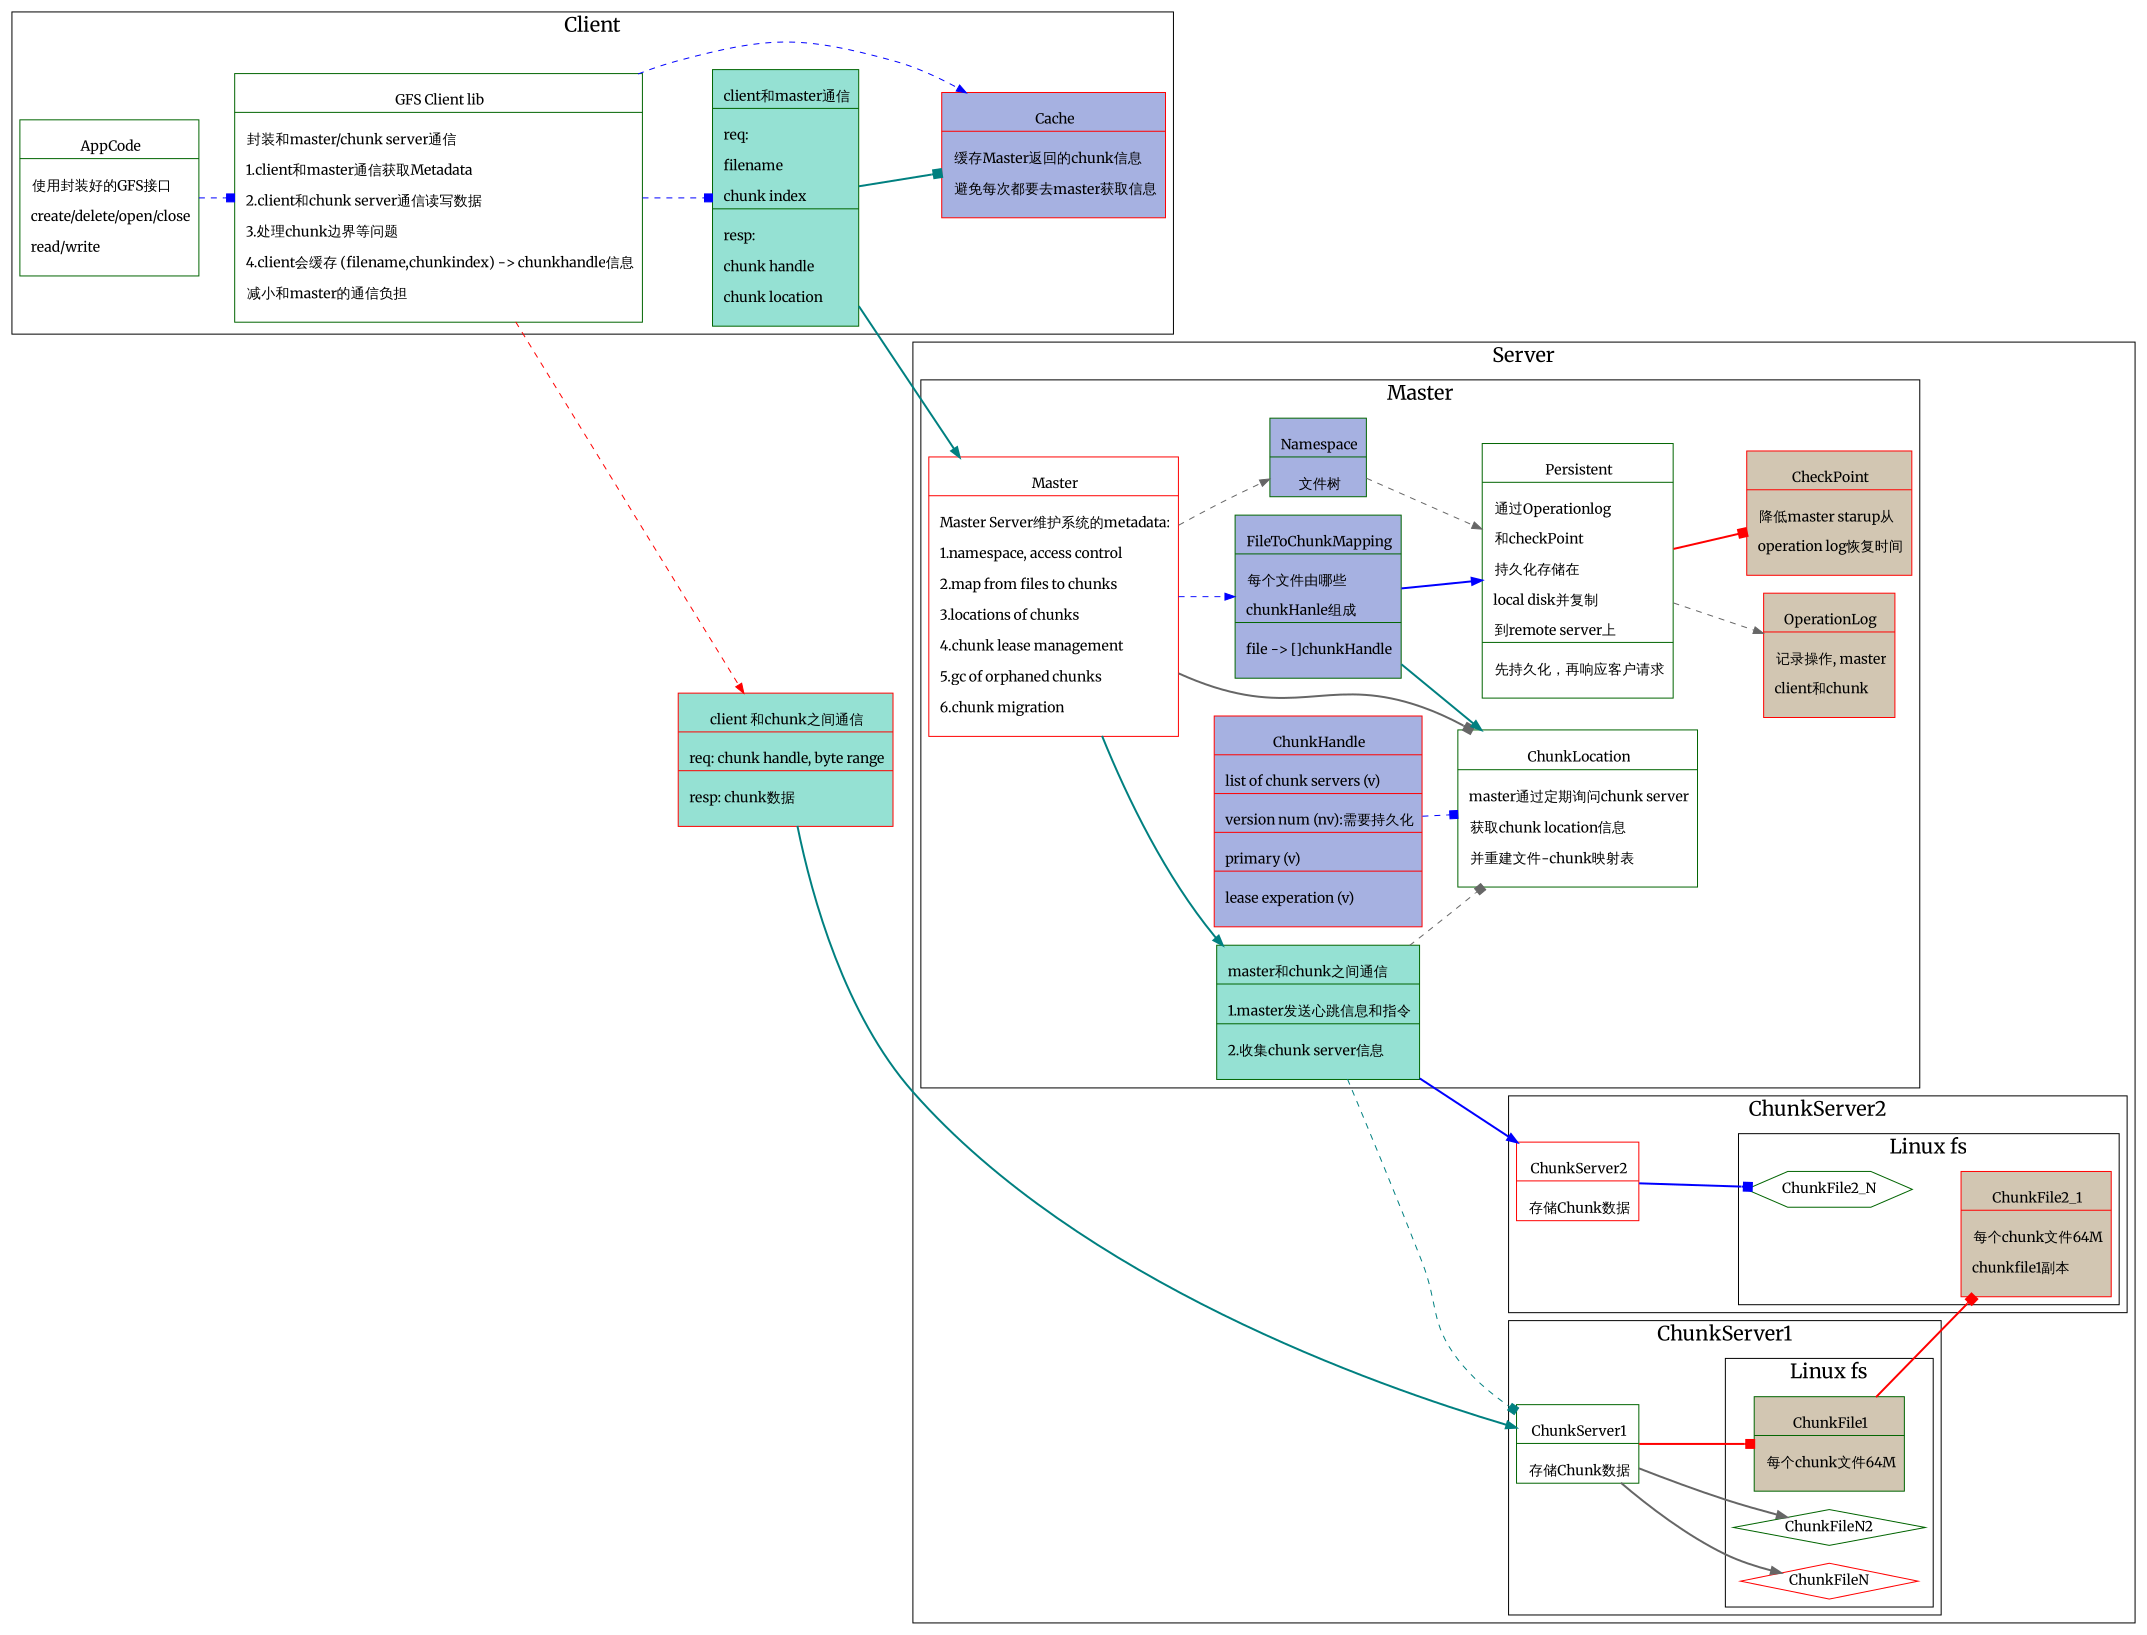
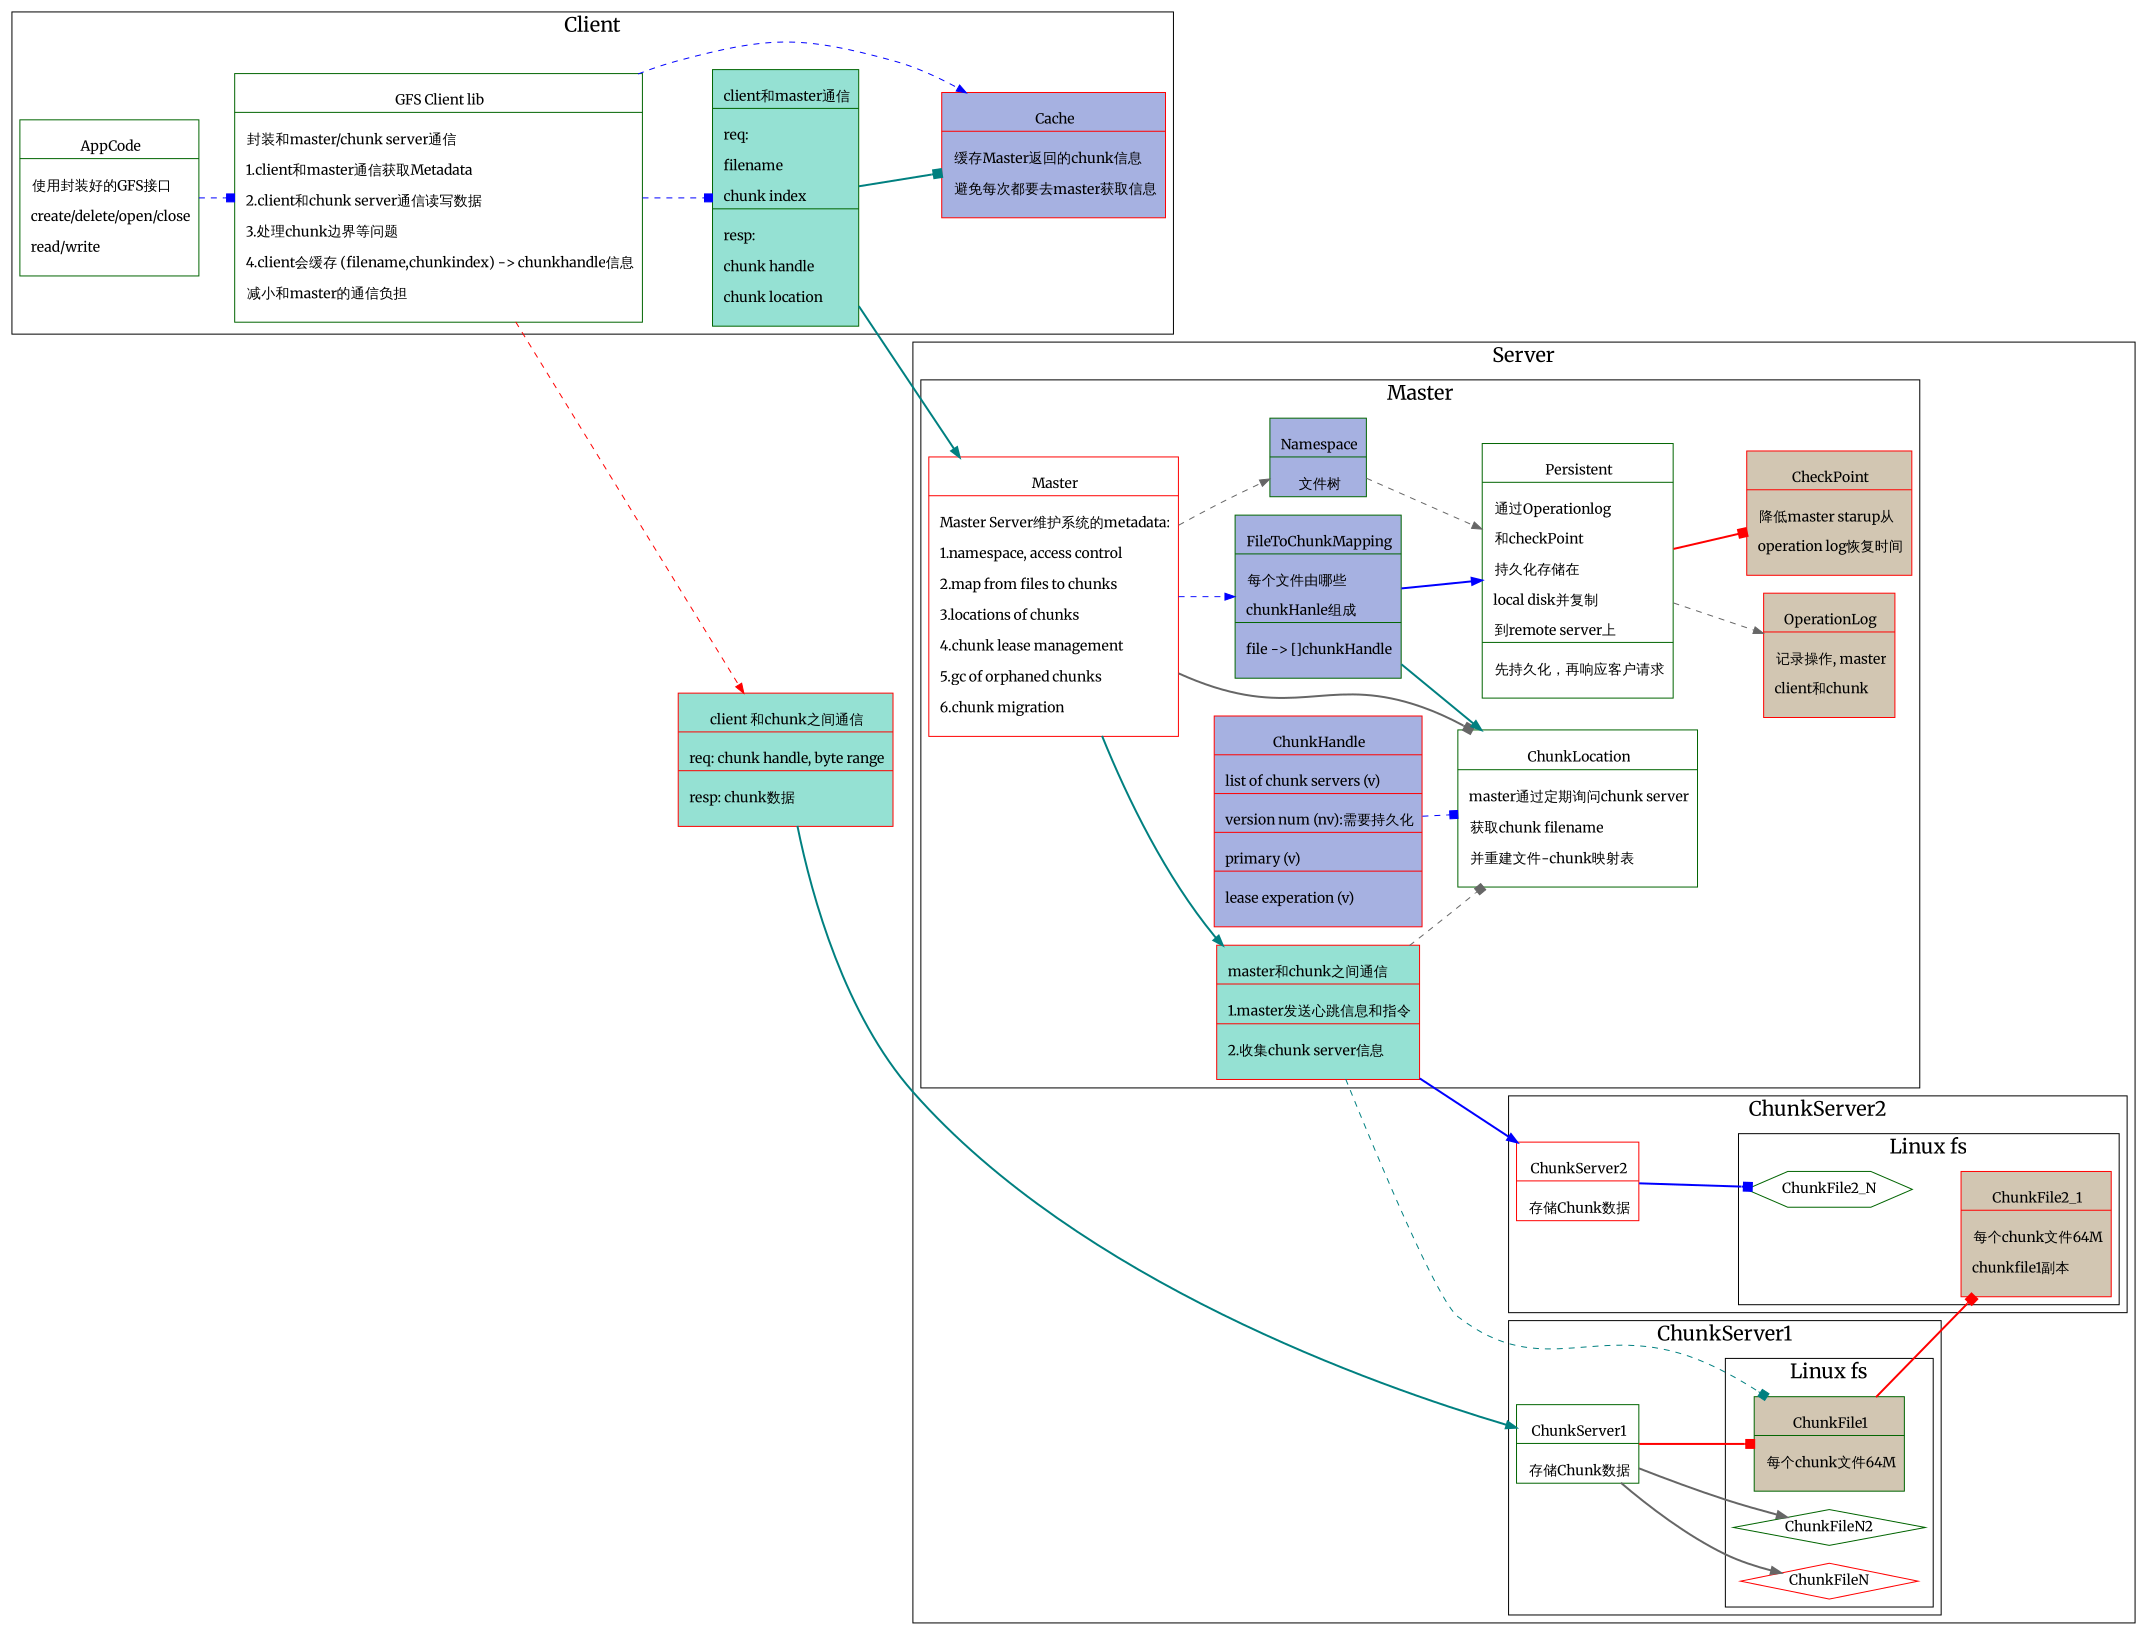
node "ChunkLocation": text "获取chunk location信息" -> "获取chunk filename"
node "master和chunk之间通信": color darkgreen -> red
edge "master和chunk之间通信" -> "ChunkServer1": now "master和chunk之间通信" -> "ChunkFile1"
